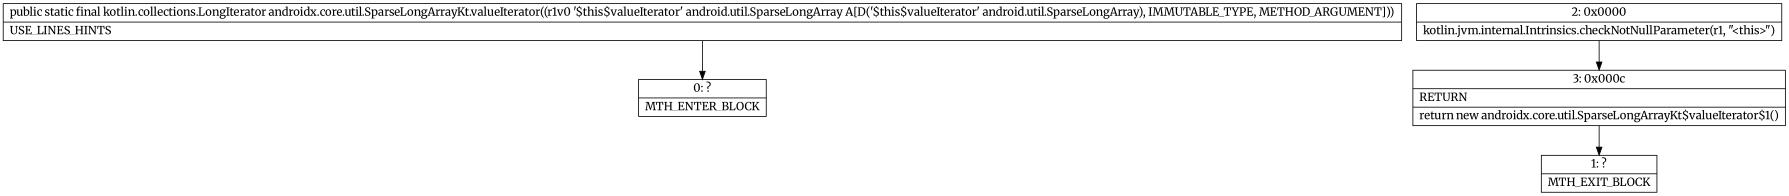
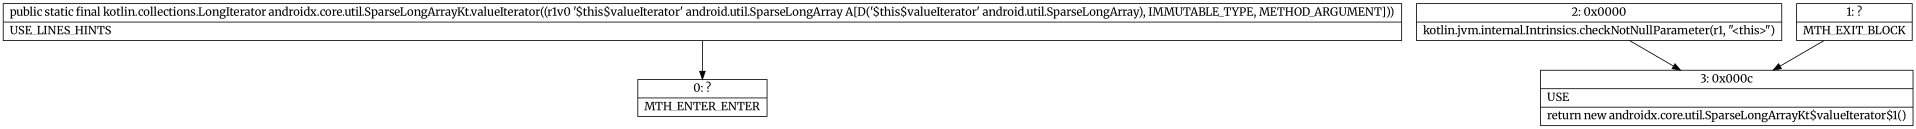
node "3: 0x000c": text "RETURN" -> "USE"
node "0: ?": text "MTH_ENTER_BLOCK" -> "MTH_ENTER_ENTER"
edge "3: 0x000c" -> "1: ?": reversed
